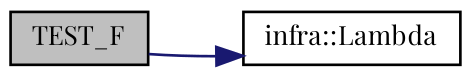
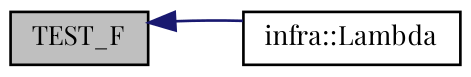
edge "TEST_F" -> "infra::Lambda": reversed
